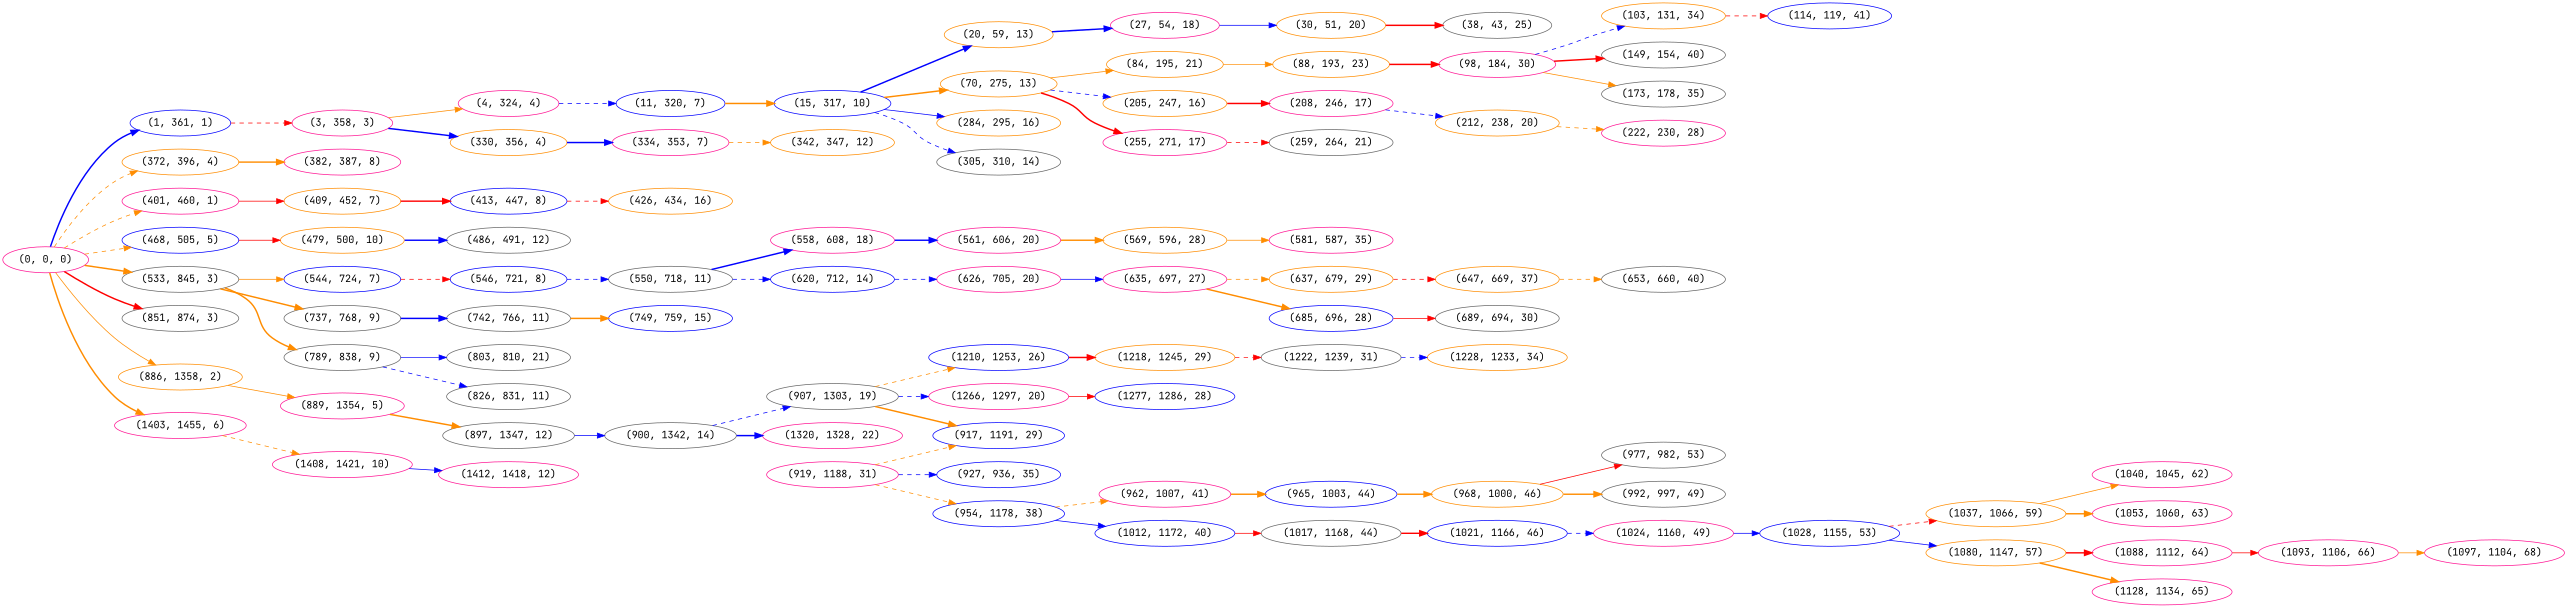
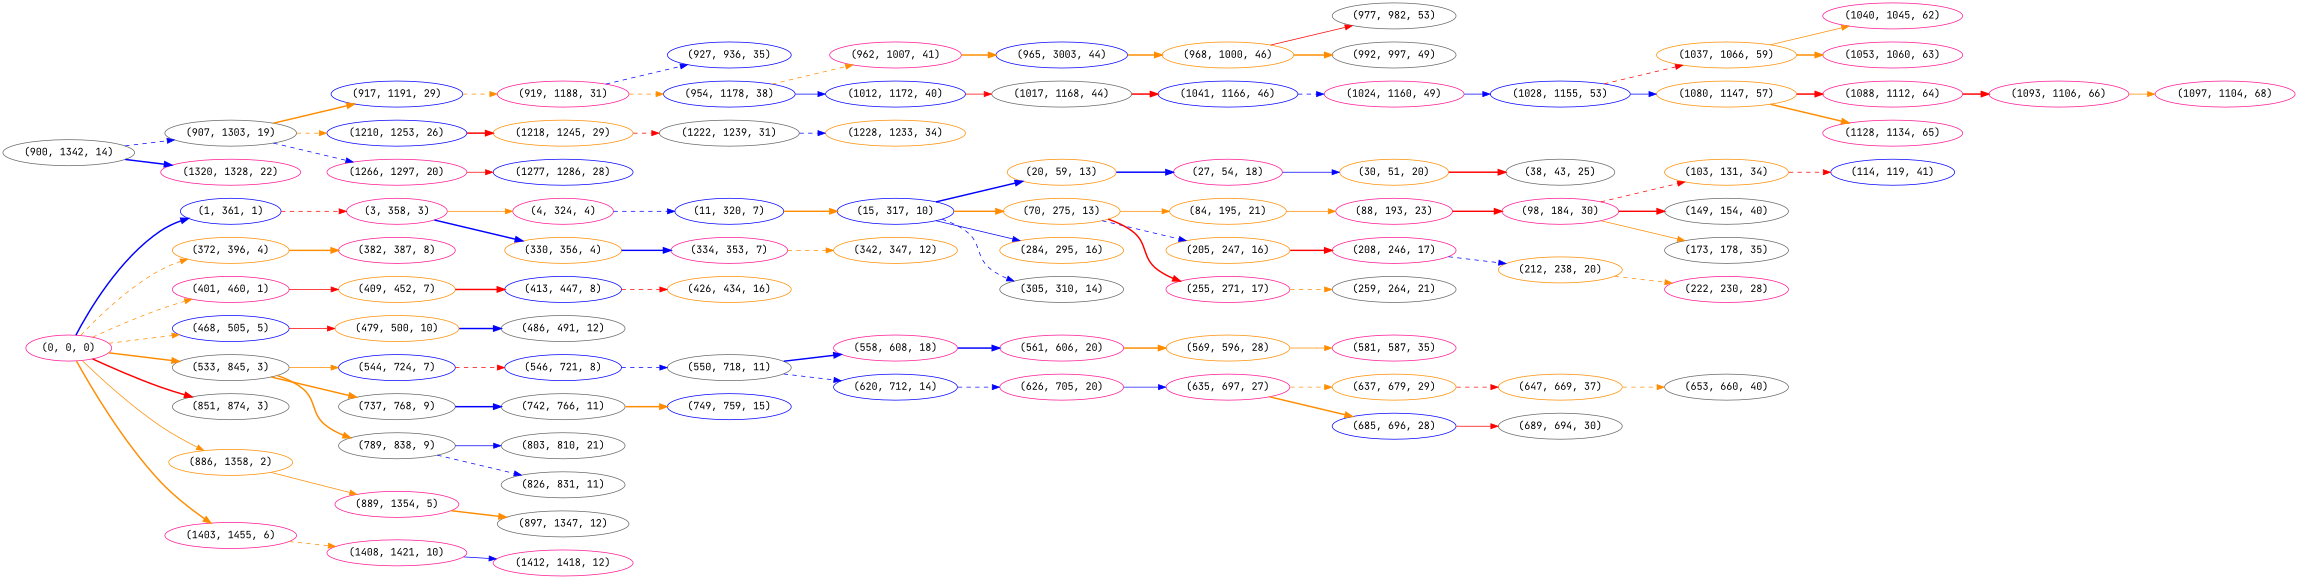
edge "(98, 184, 30)" -> "(103, 131, 34)": color blue -> red
node "(88, 193, 23)": color darkorange -> deeppink
edge "(255, 271, 17)" -> "(259, 264, 21)": color red -> darkorange
edge "(897, 1347, 12)" -> "(900, 1342, 14)": removed
edge "(919, 1188, 31)" -> "(917, 1191, 29)": reversed
node "(965, 1003, 44)": label "(965, 1003, 44)" -> "(965, 3003, 44)"
node "(1021, 1166, 46)": label "(1021, 1166, 46)" -> "(1041, 1166, 46)"
edge "(1088, 1112, 64)" -> "(1093, 1106, 66)": style solid -> bold
